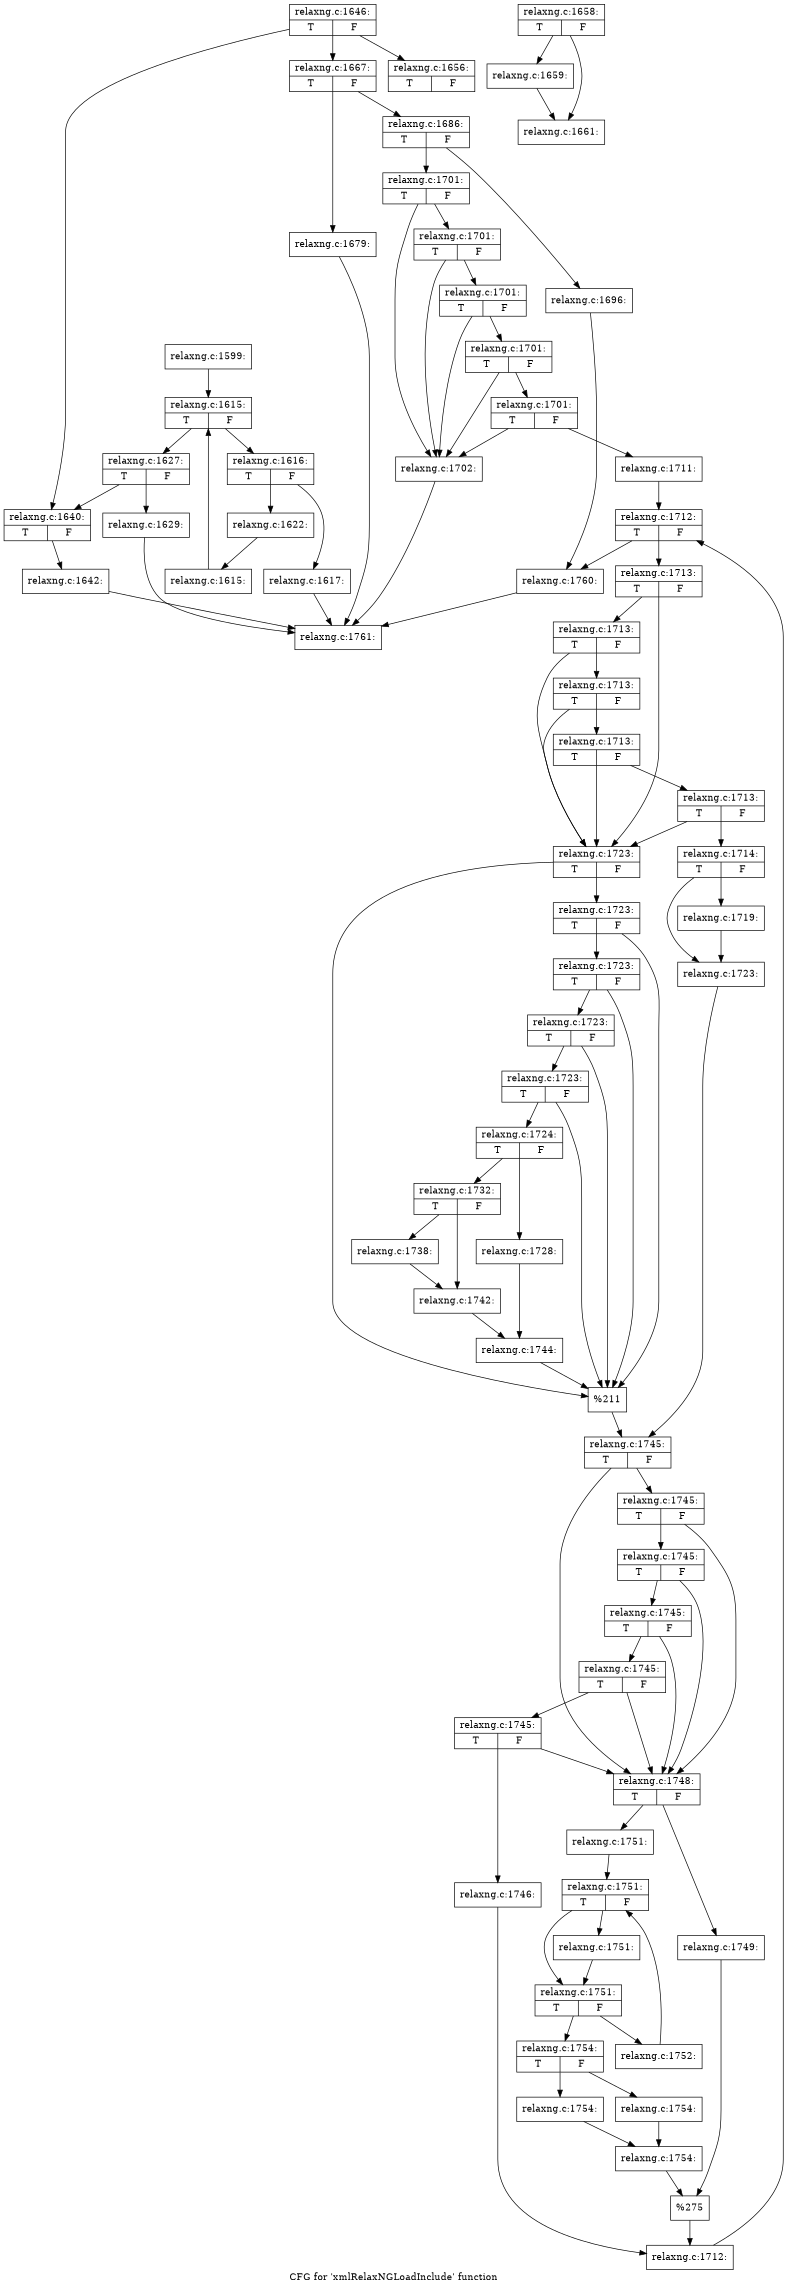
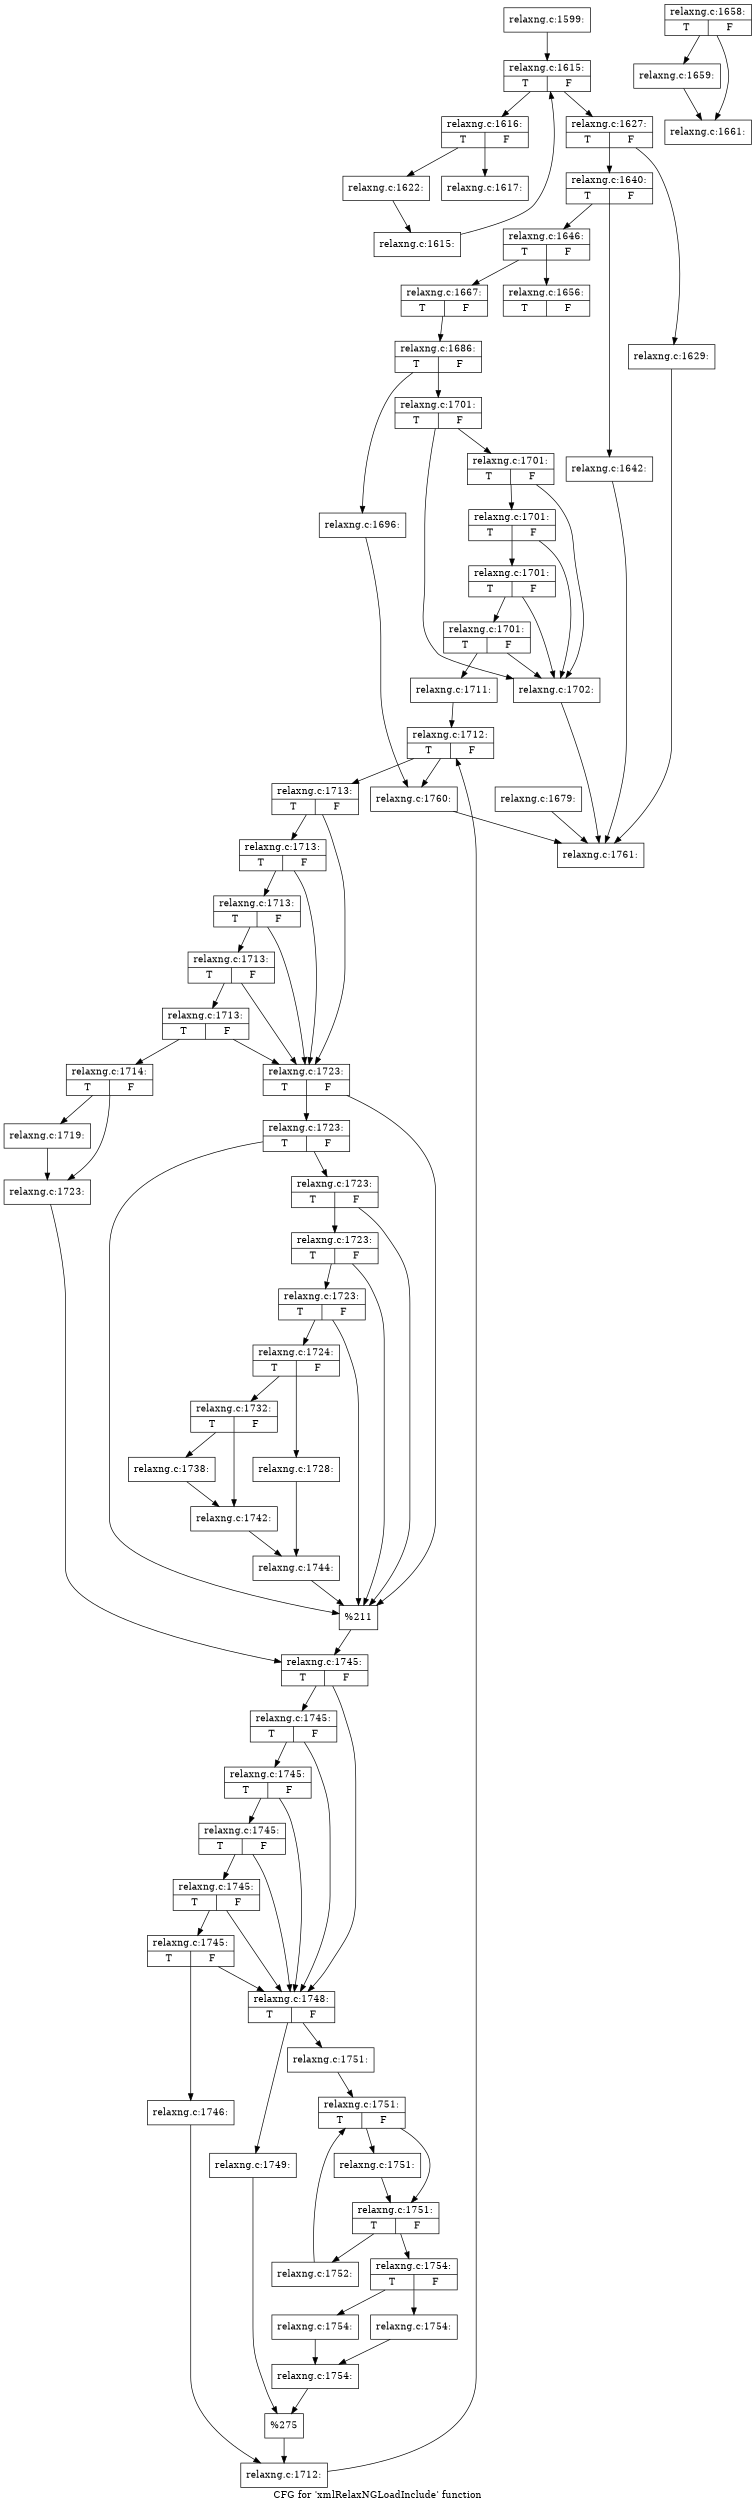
edge "relaxng.c:1667:" -> "relaxng.c:1679:": removed
edge "relaxng.c:1646:" -> "relaxng.c:1640:": reversed
edge "relaxng.c:1617:" -> "relaxng.c:1761:": removed
